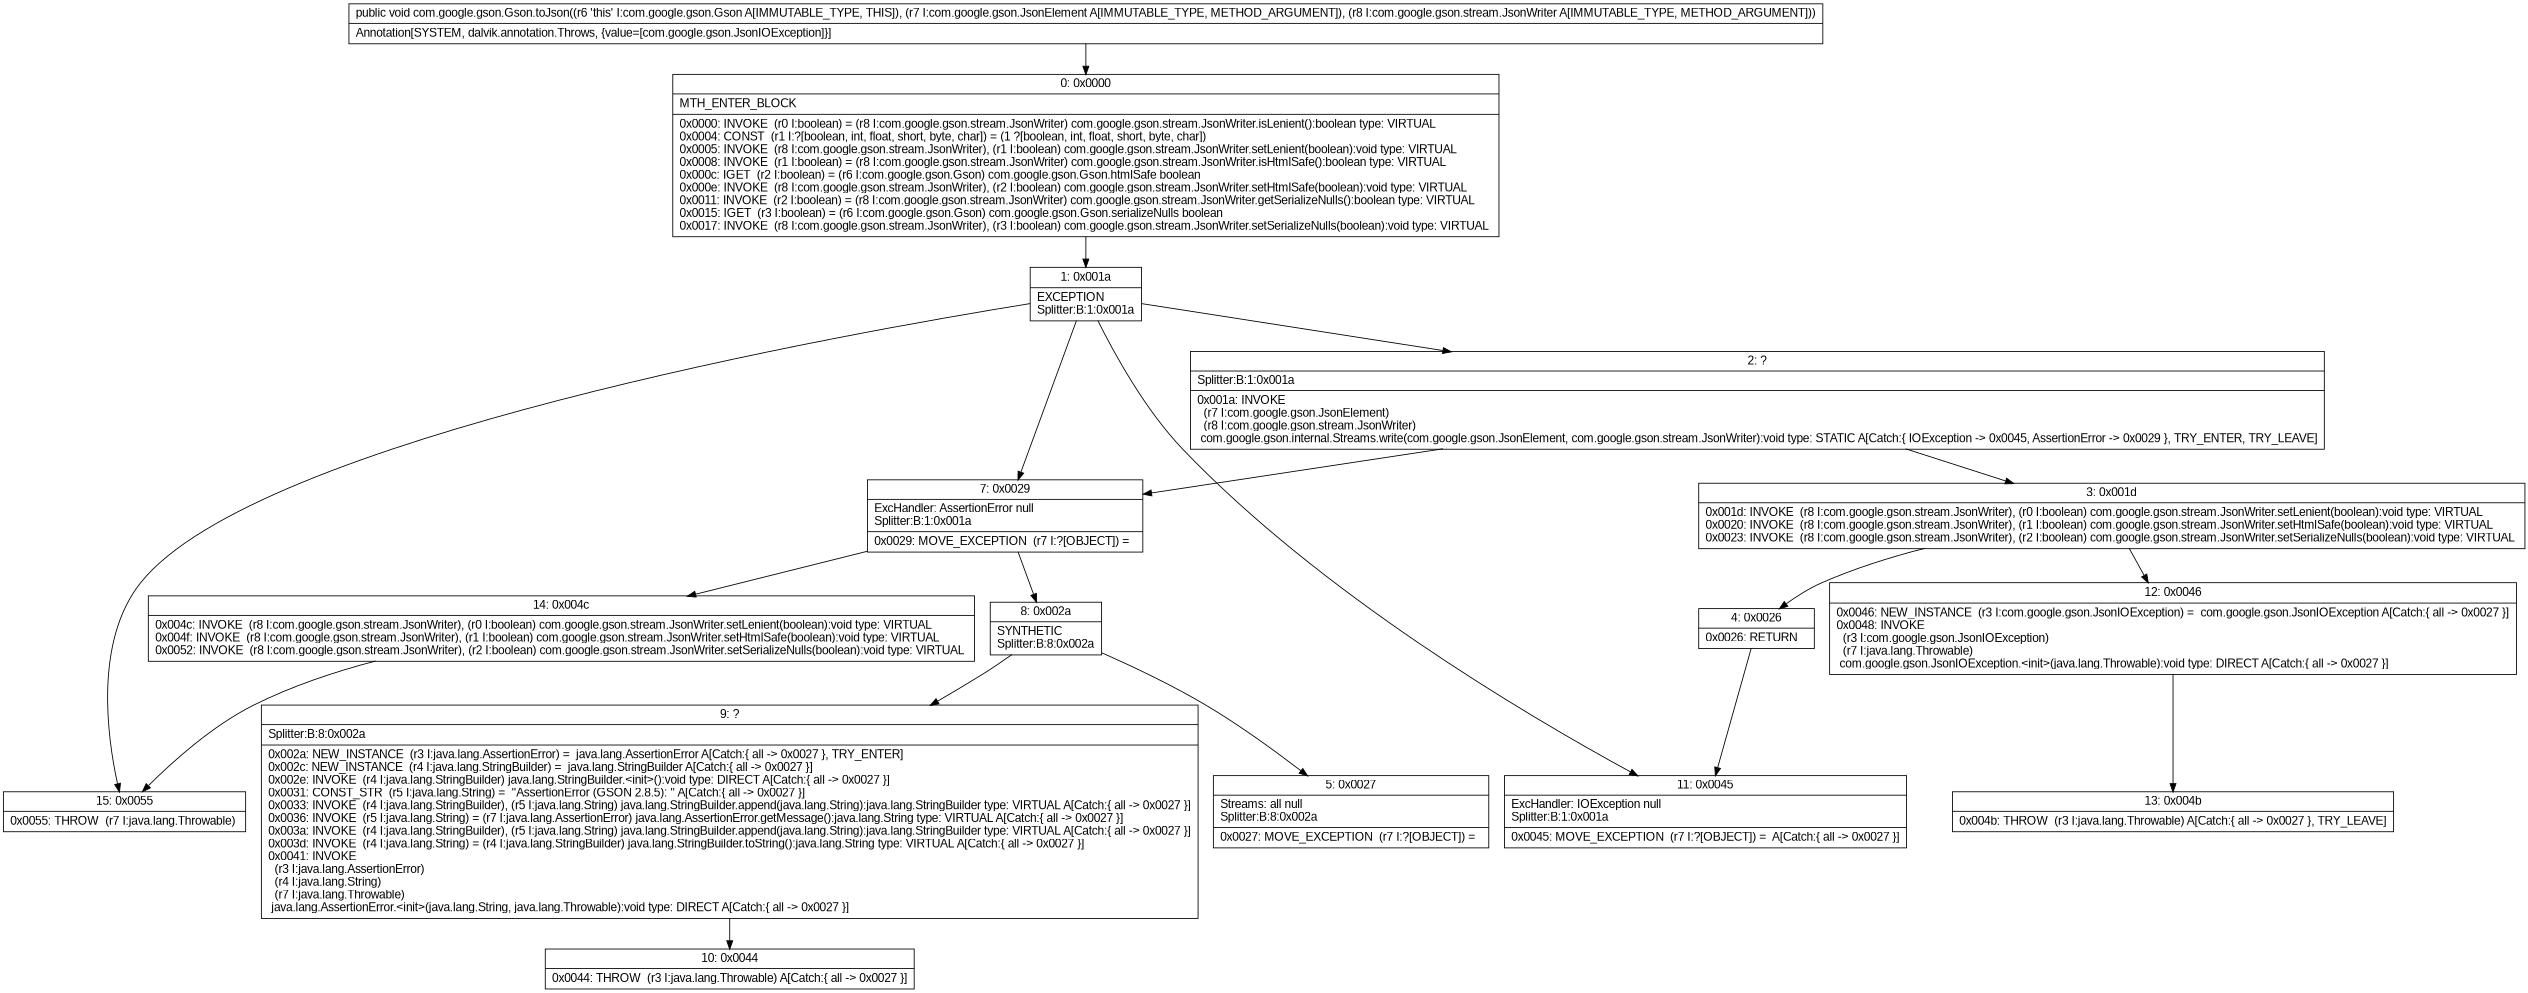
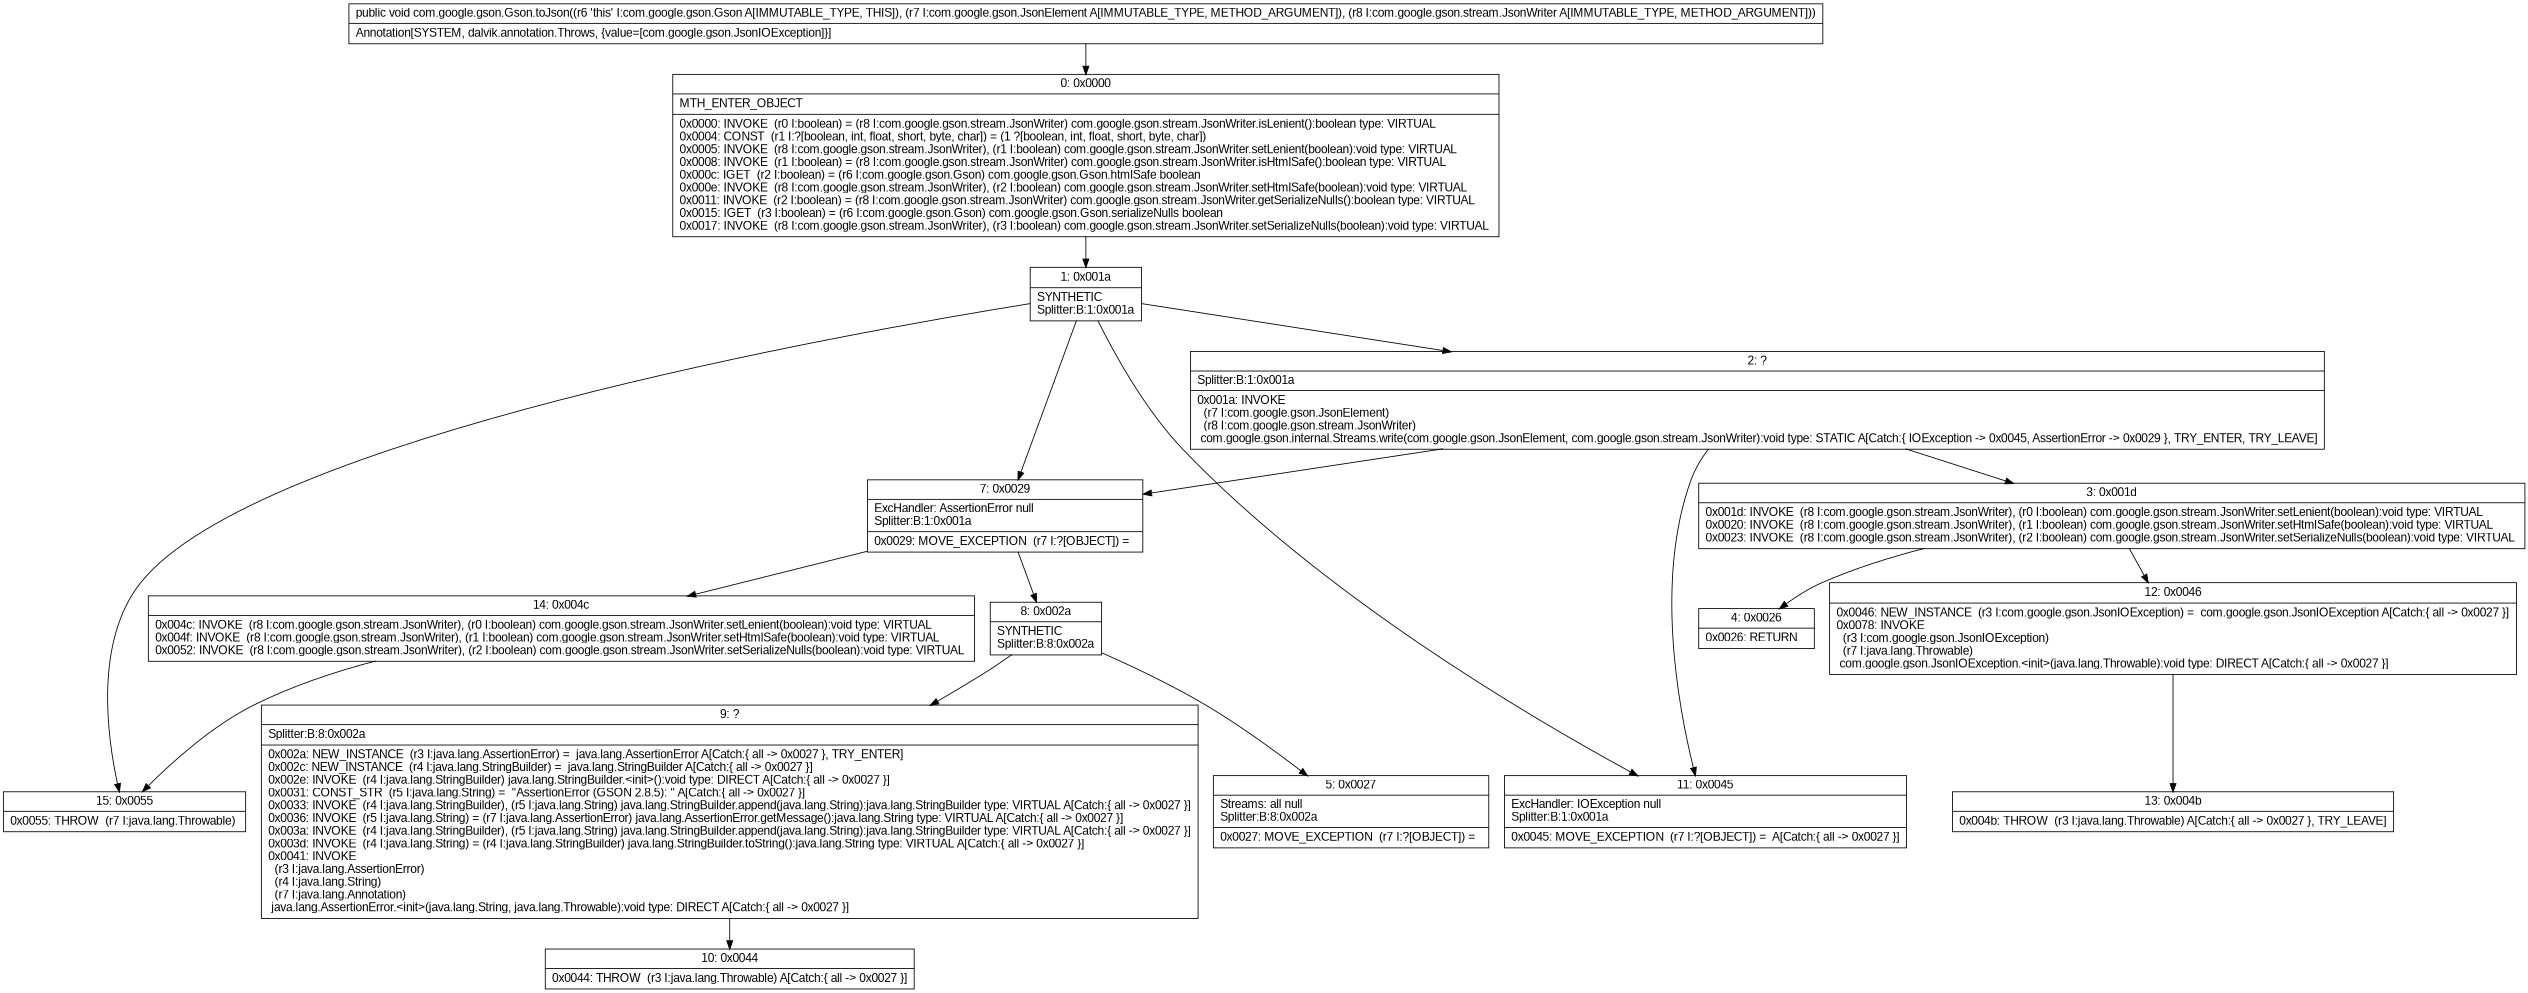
node "0: 0x0000": text "MTH_ENTER_BLOCK" -> "MTH_ENTER_OBJECT"
node "1: 0x001a": text "EXCEPTION" -> "SYNTHETIC"
node "12: 0x0046": text "0x0048: INVOKE" -> "0x0078: INVOKE"
edge "4: 0x0026" -> "11: 0x0045": now "2: ?" -> "11: 0x0045"
node "9: ?": text "(r7 I:java.lang.Throwable)" -> "(r7 I:java.lang.Annotation)"
